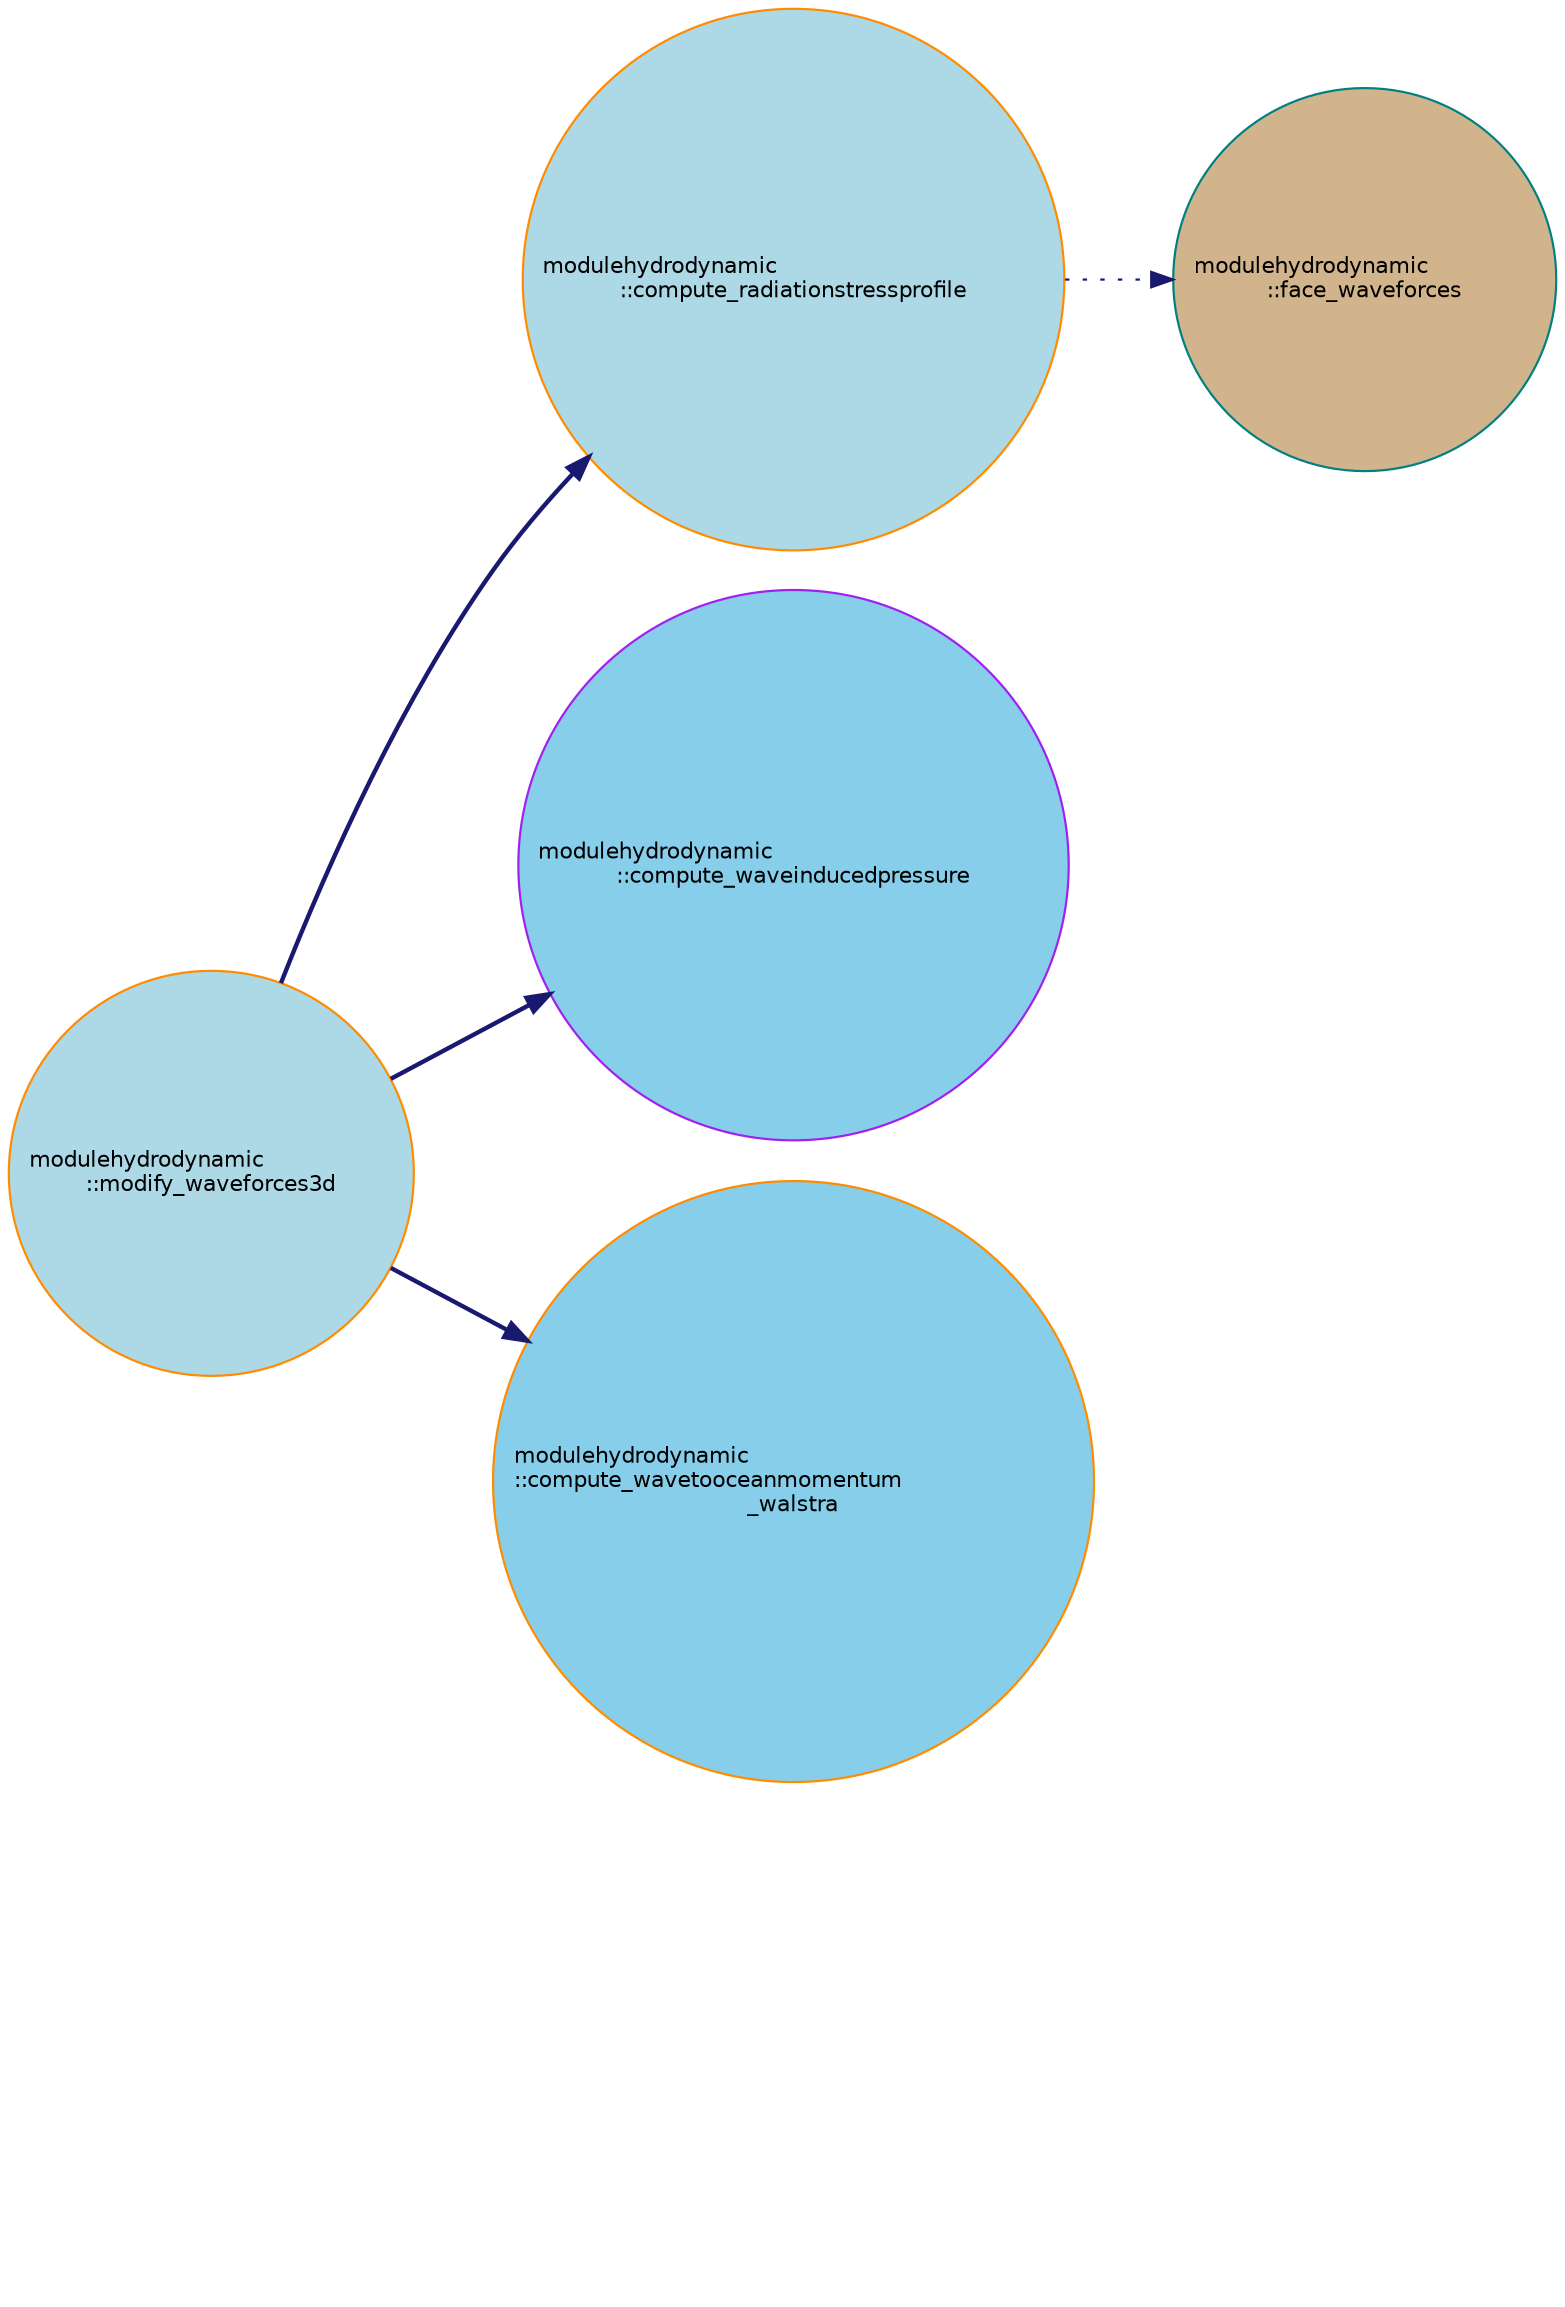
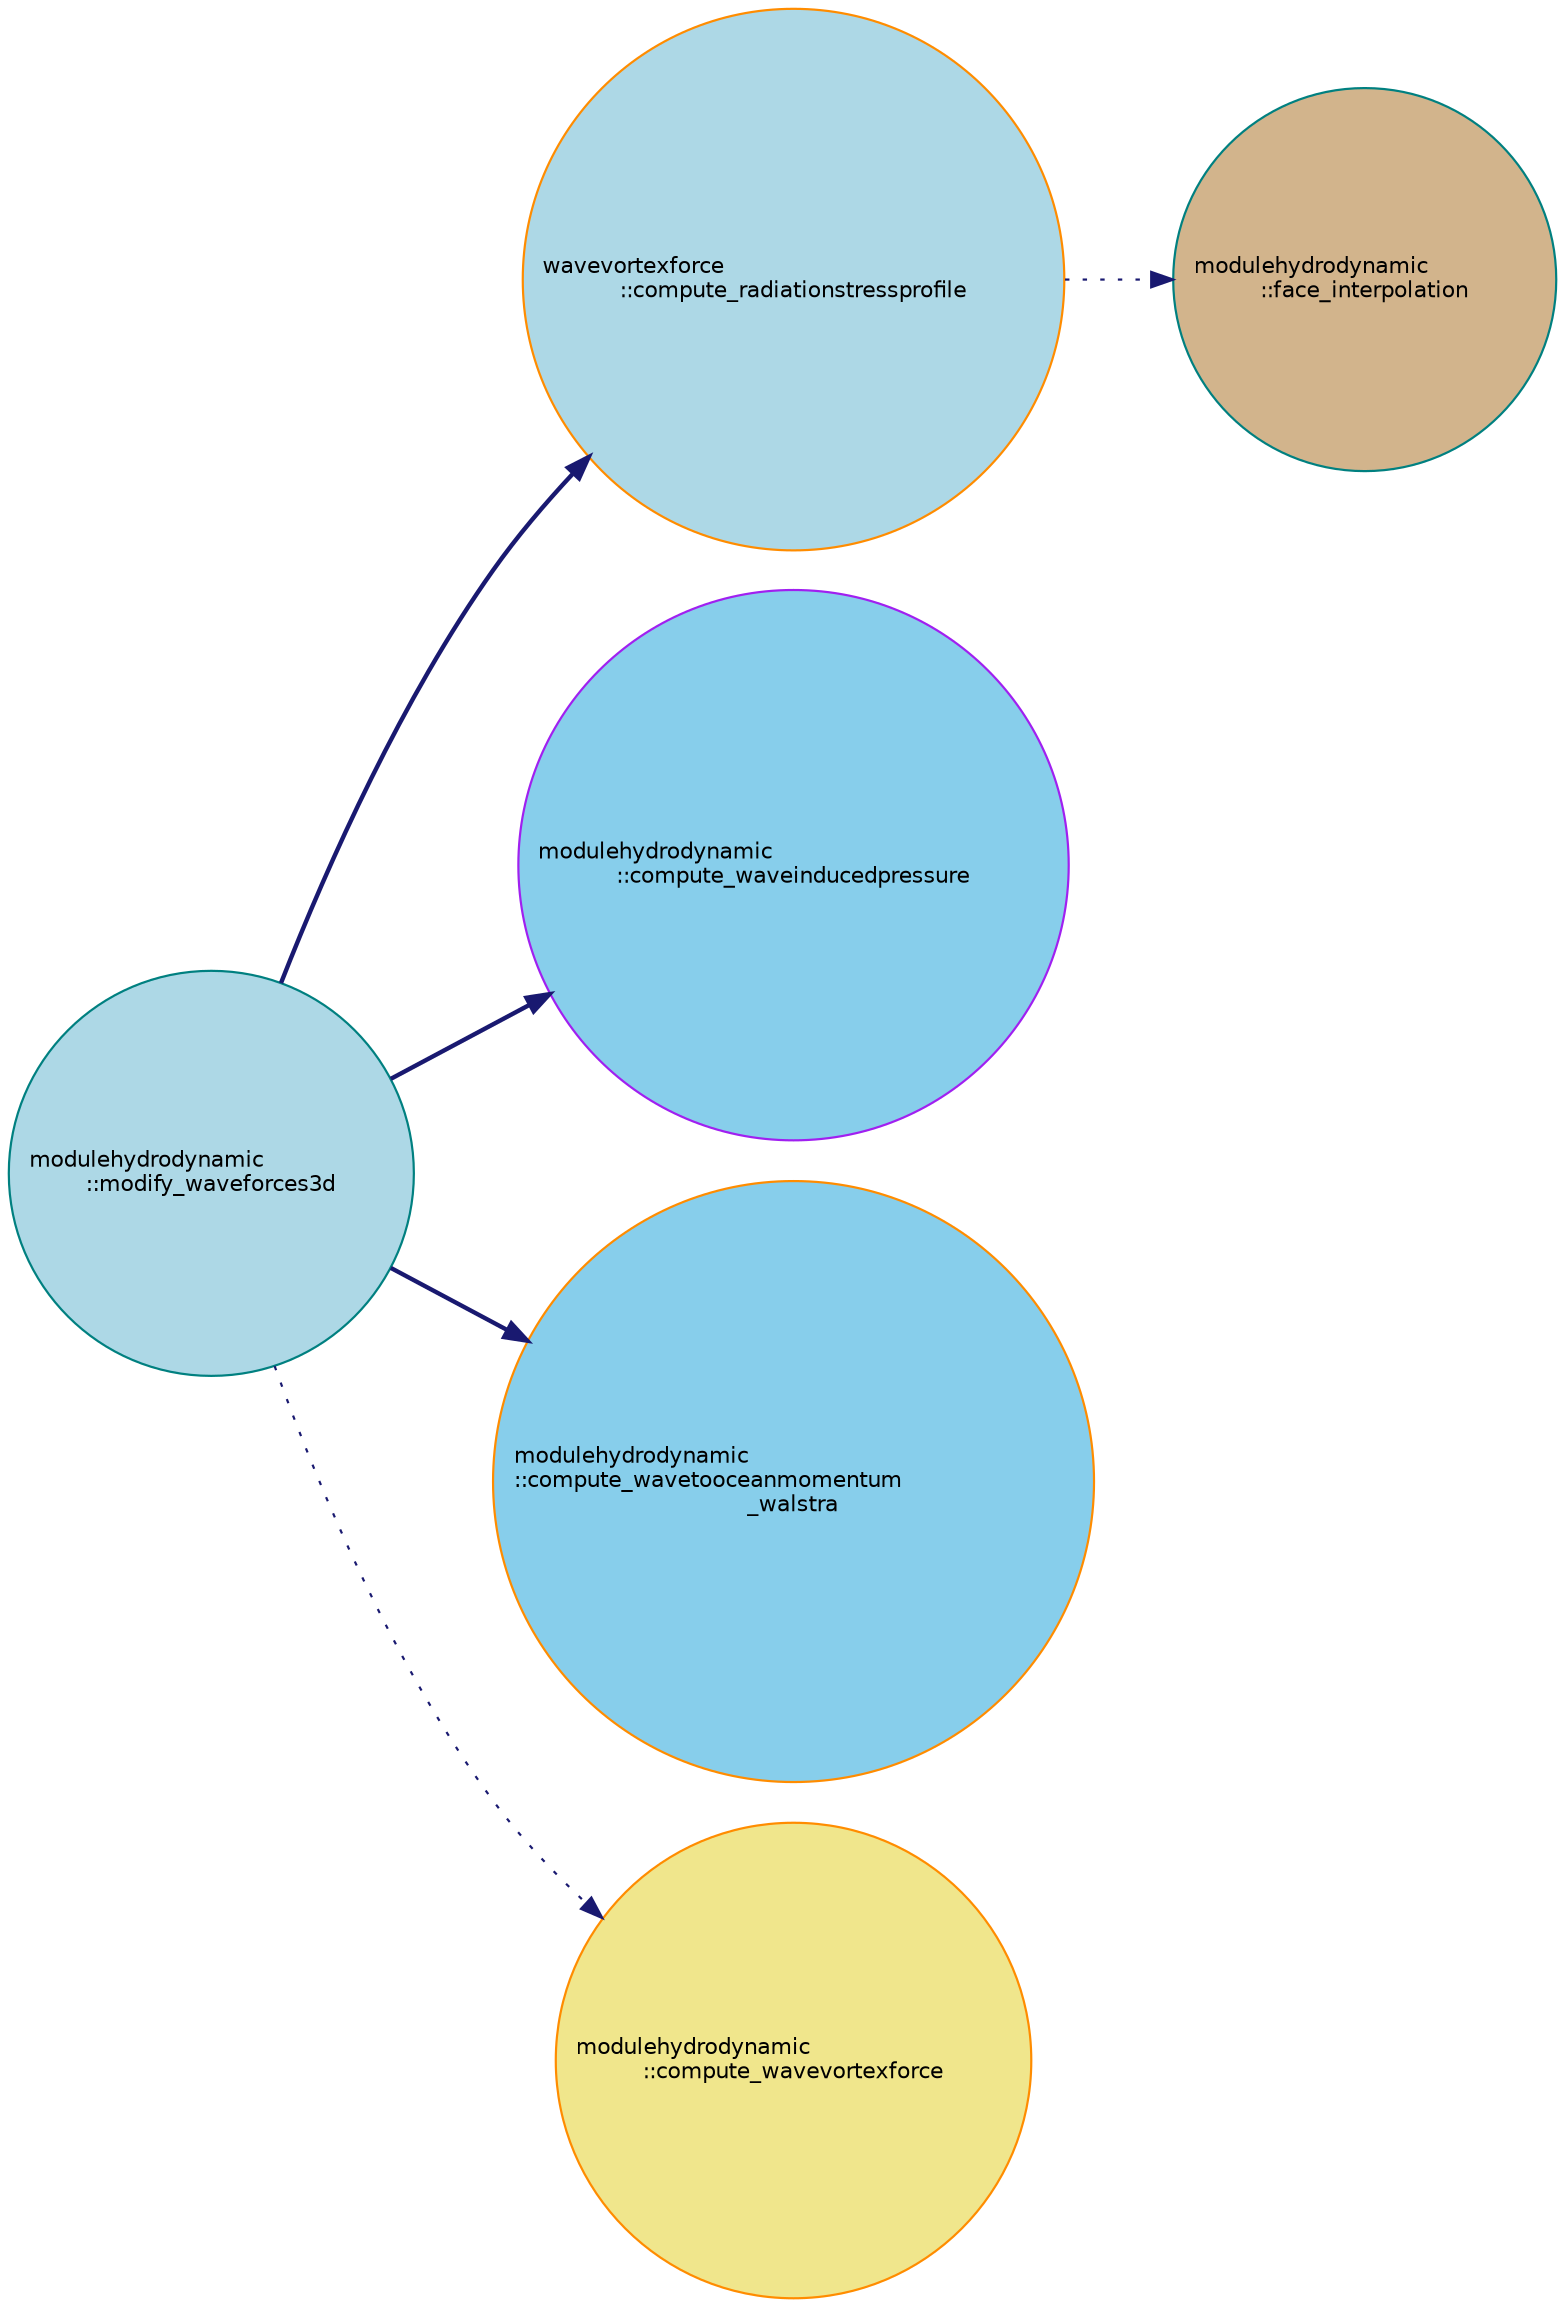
node "modulehydrodynamic ::compute_radiationstressprofile": label "modulehydrodynamic ::compute_radiationstressprofile" -> "wavevortexforce ::compute_radiationstressprofile"
node "modulehydrodynamic ::face_waveforces": label "modulehydrodynamic ::face_waveforces" -> "modulehydrodynamic ::face_interpolation"
node "modulehydrodynamic ::modify_waveforces3d": color darkorange -> teal
node "modulehydrodynamic ::compute_wavevortexforce": added
